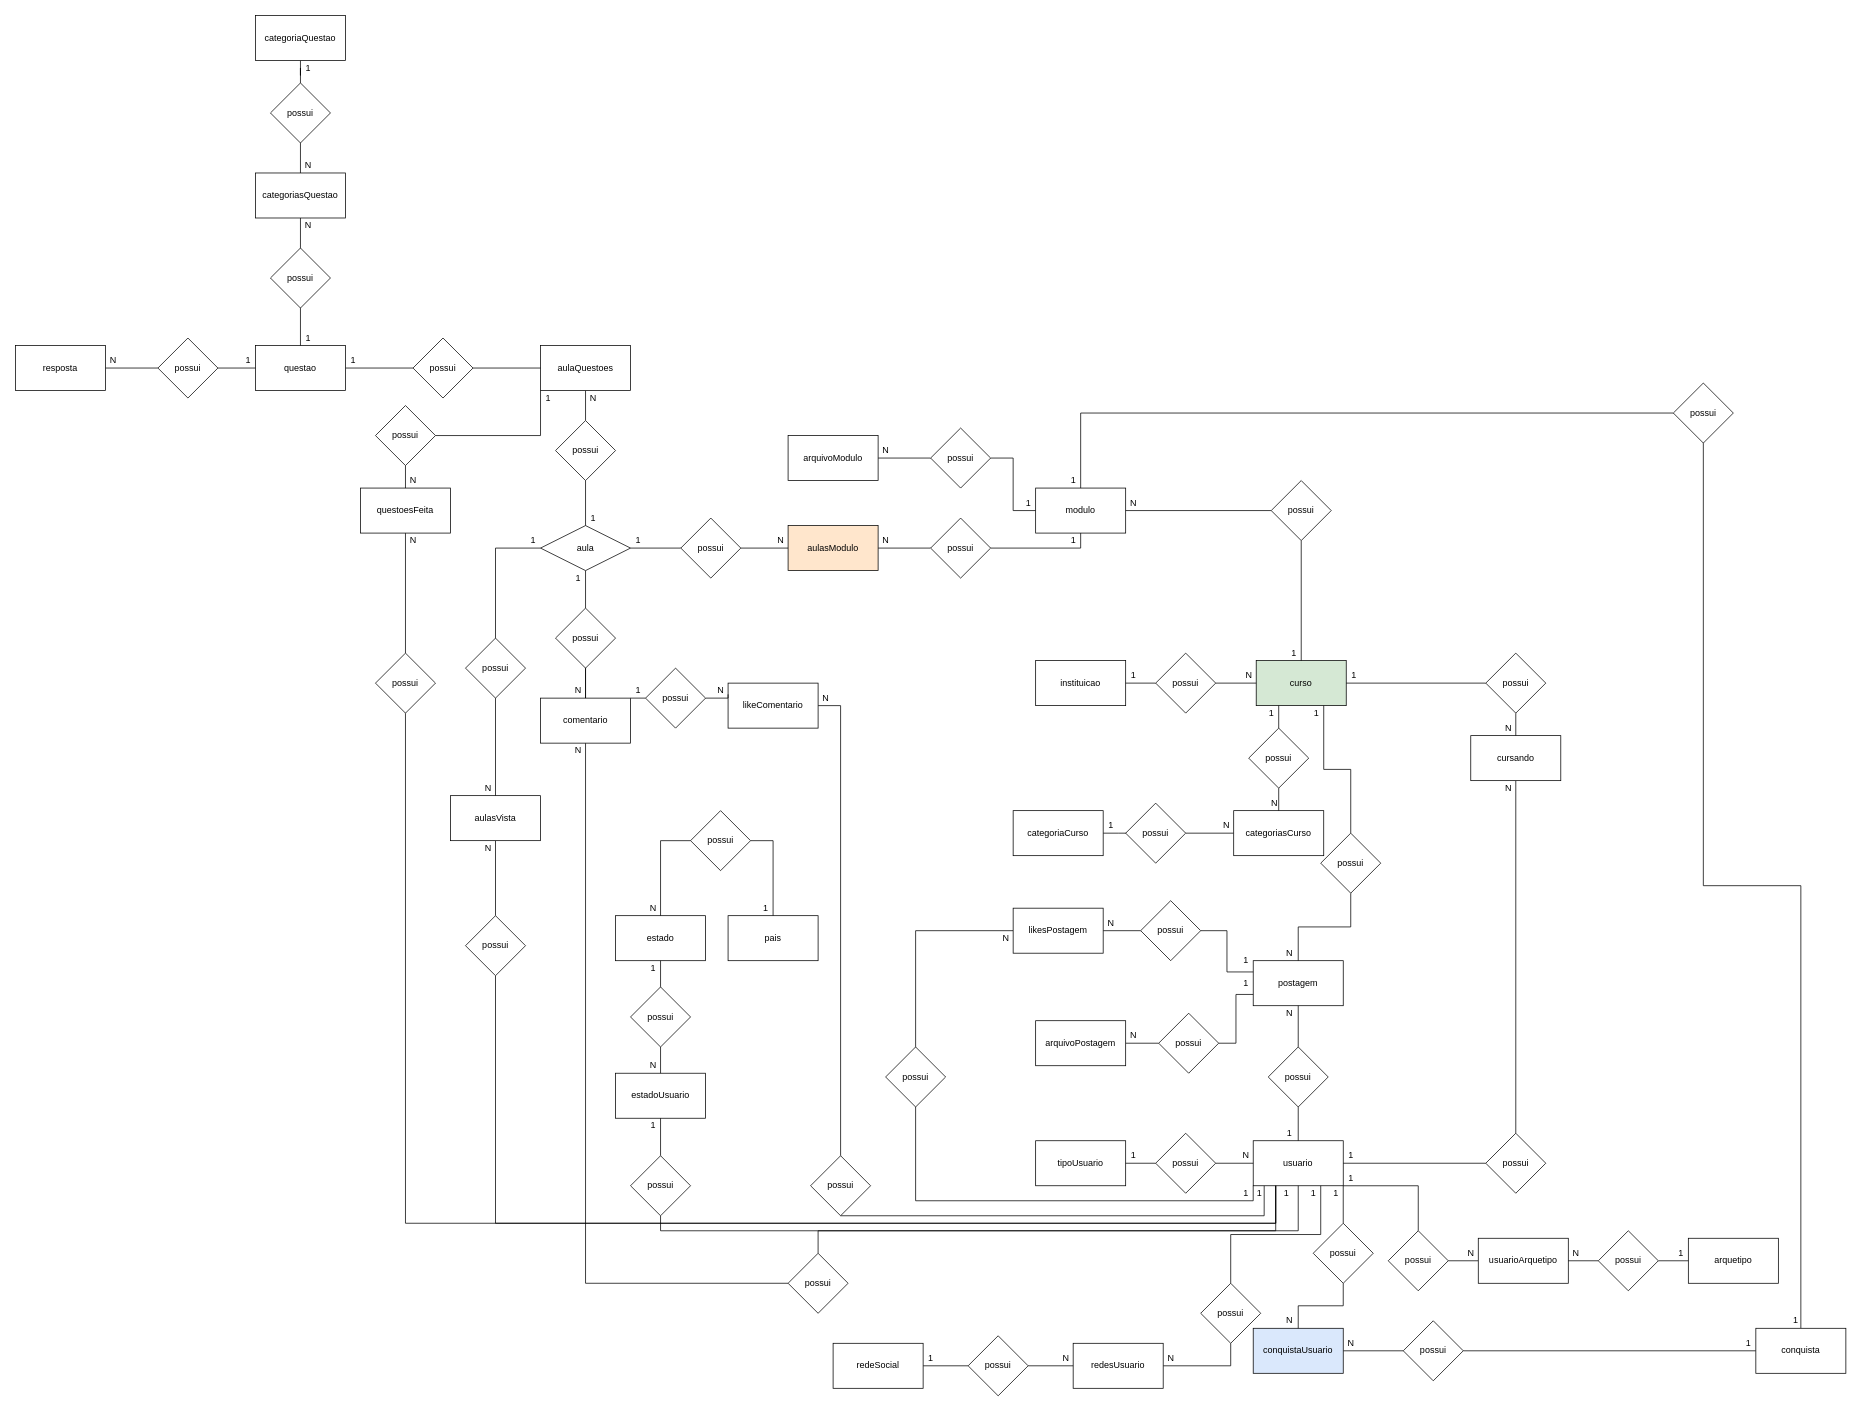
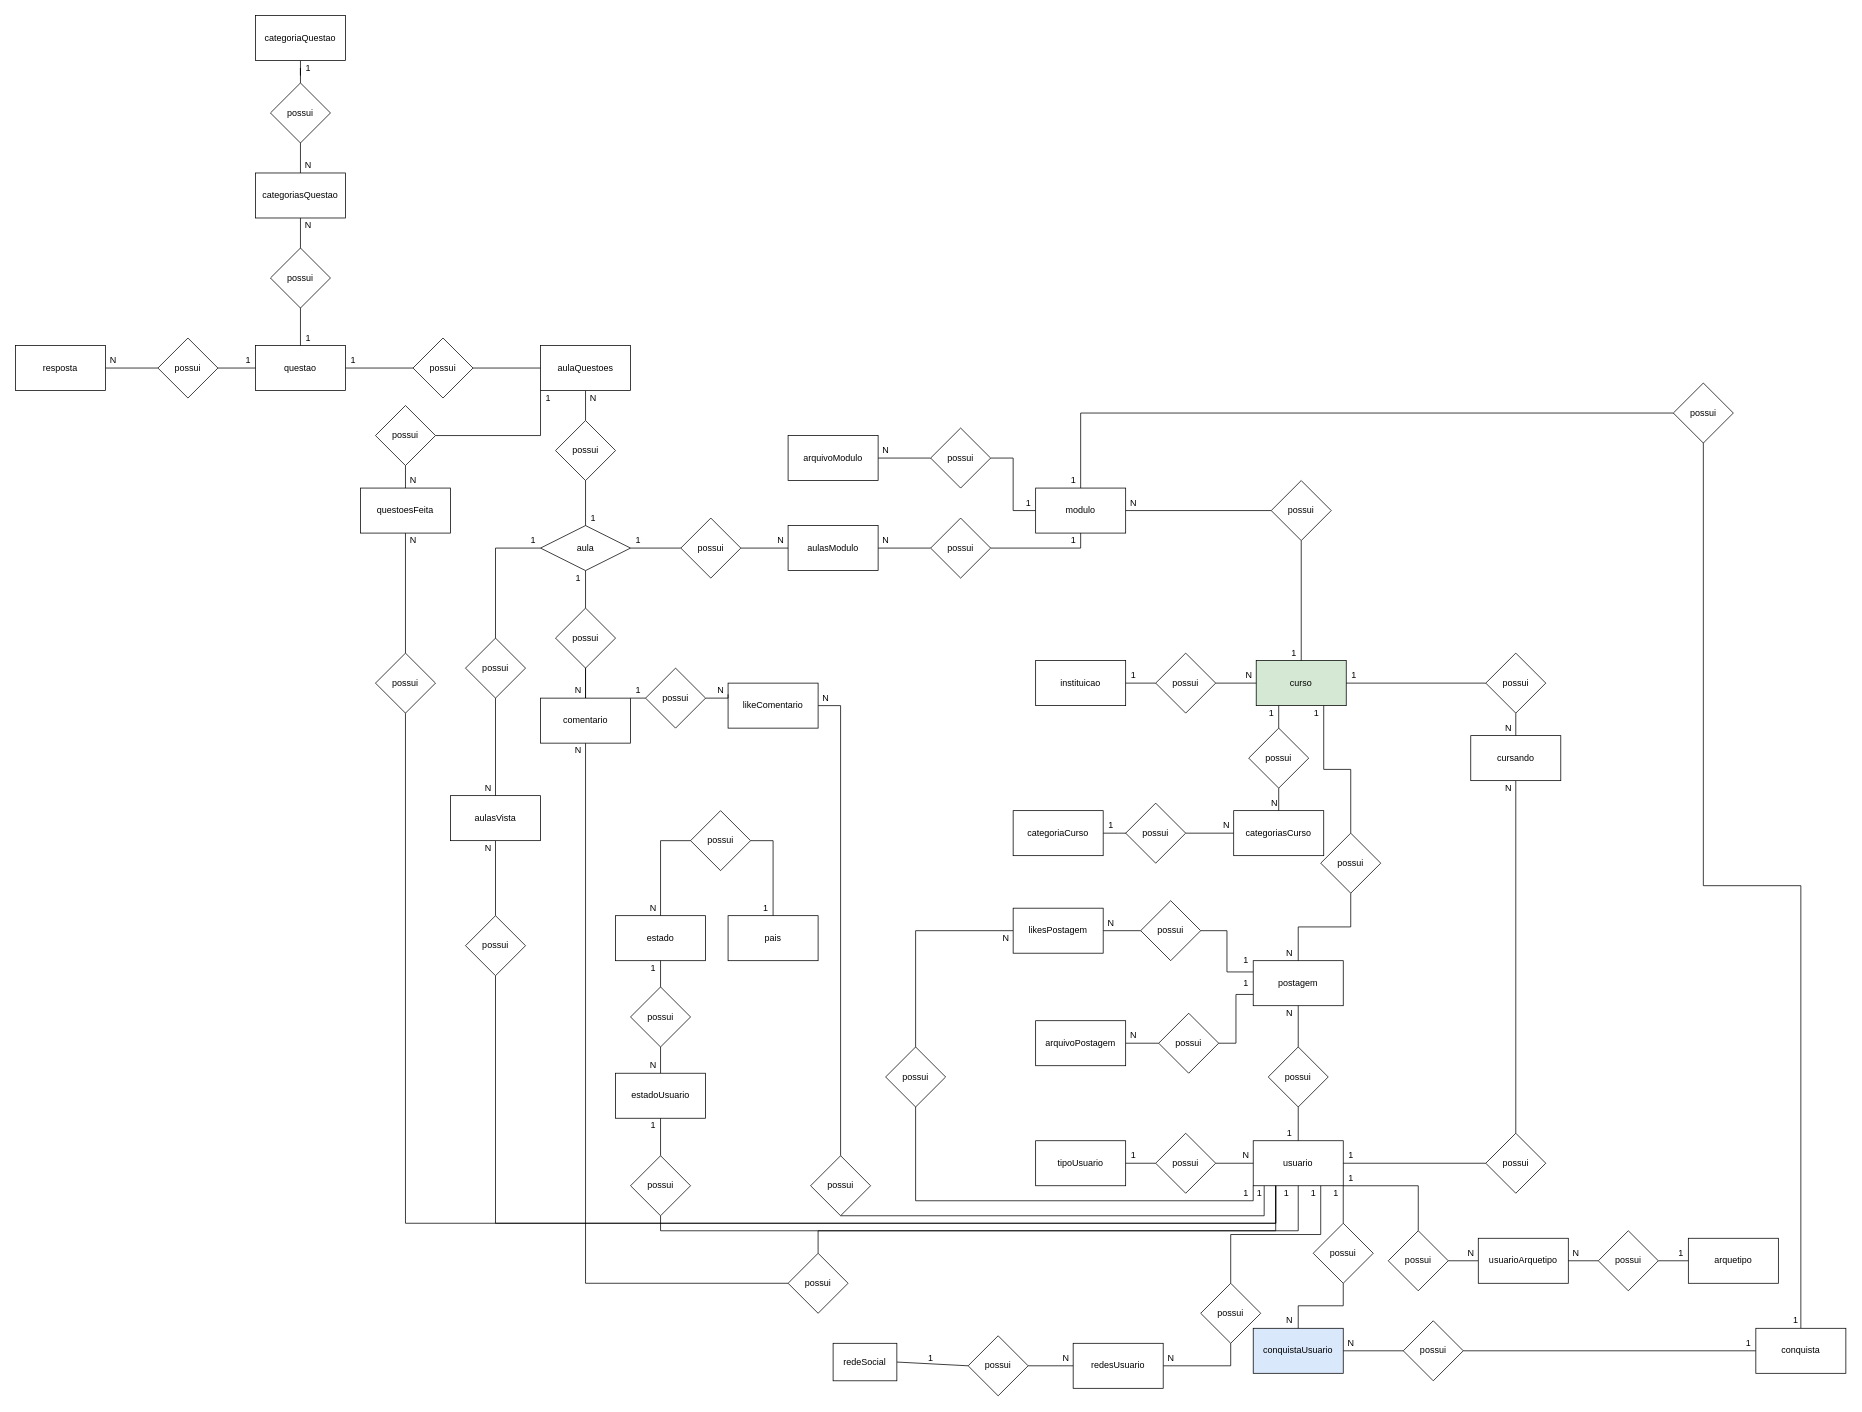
node "aulasModulo": fillcolor #ffe6cc -> #ffffff
node "redeSocial": size 90x45 -> 64x38
